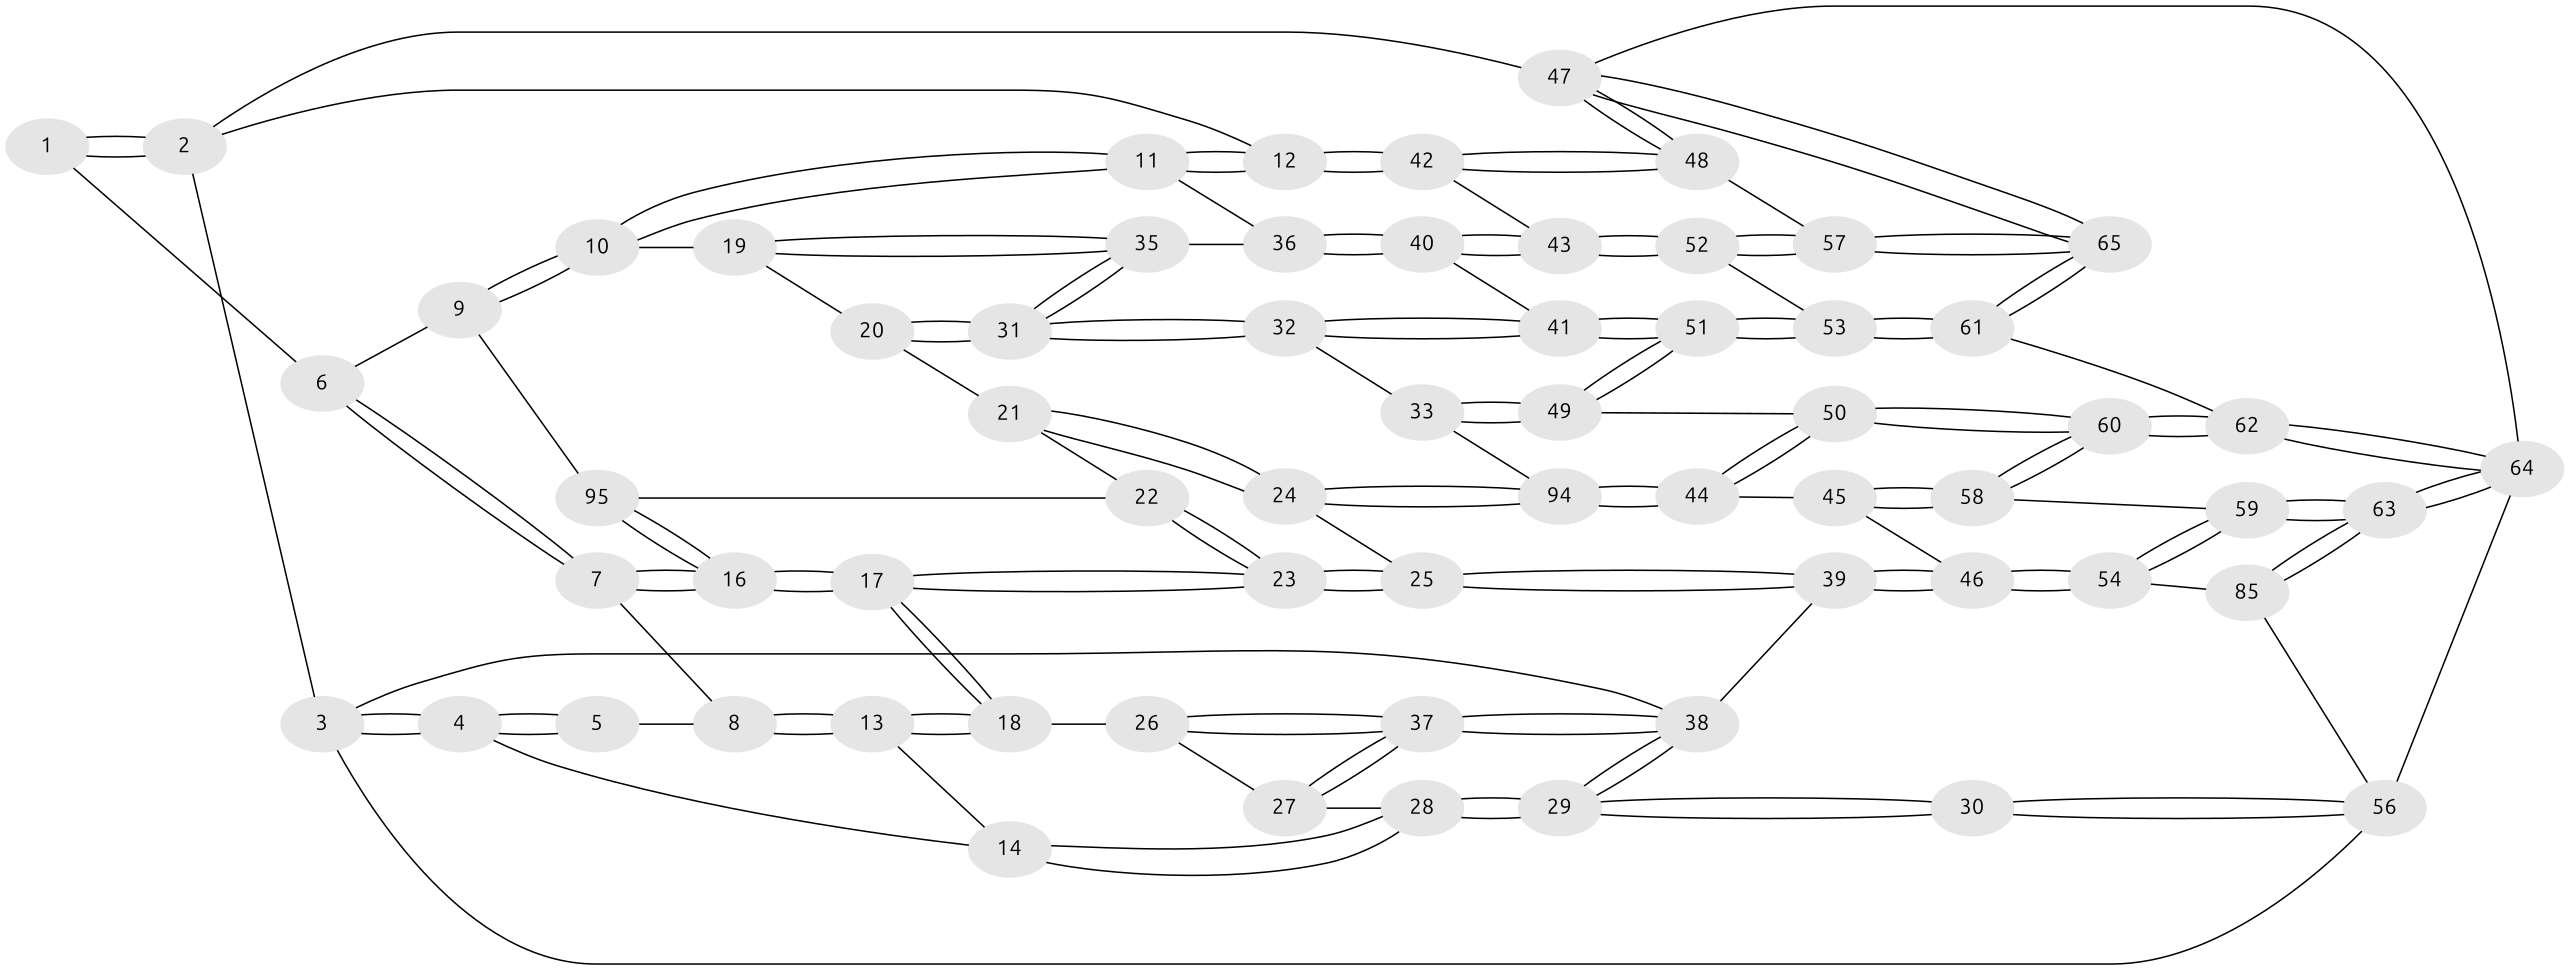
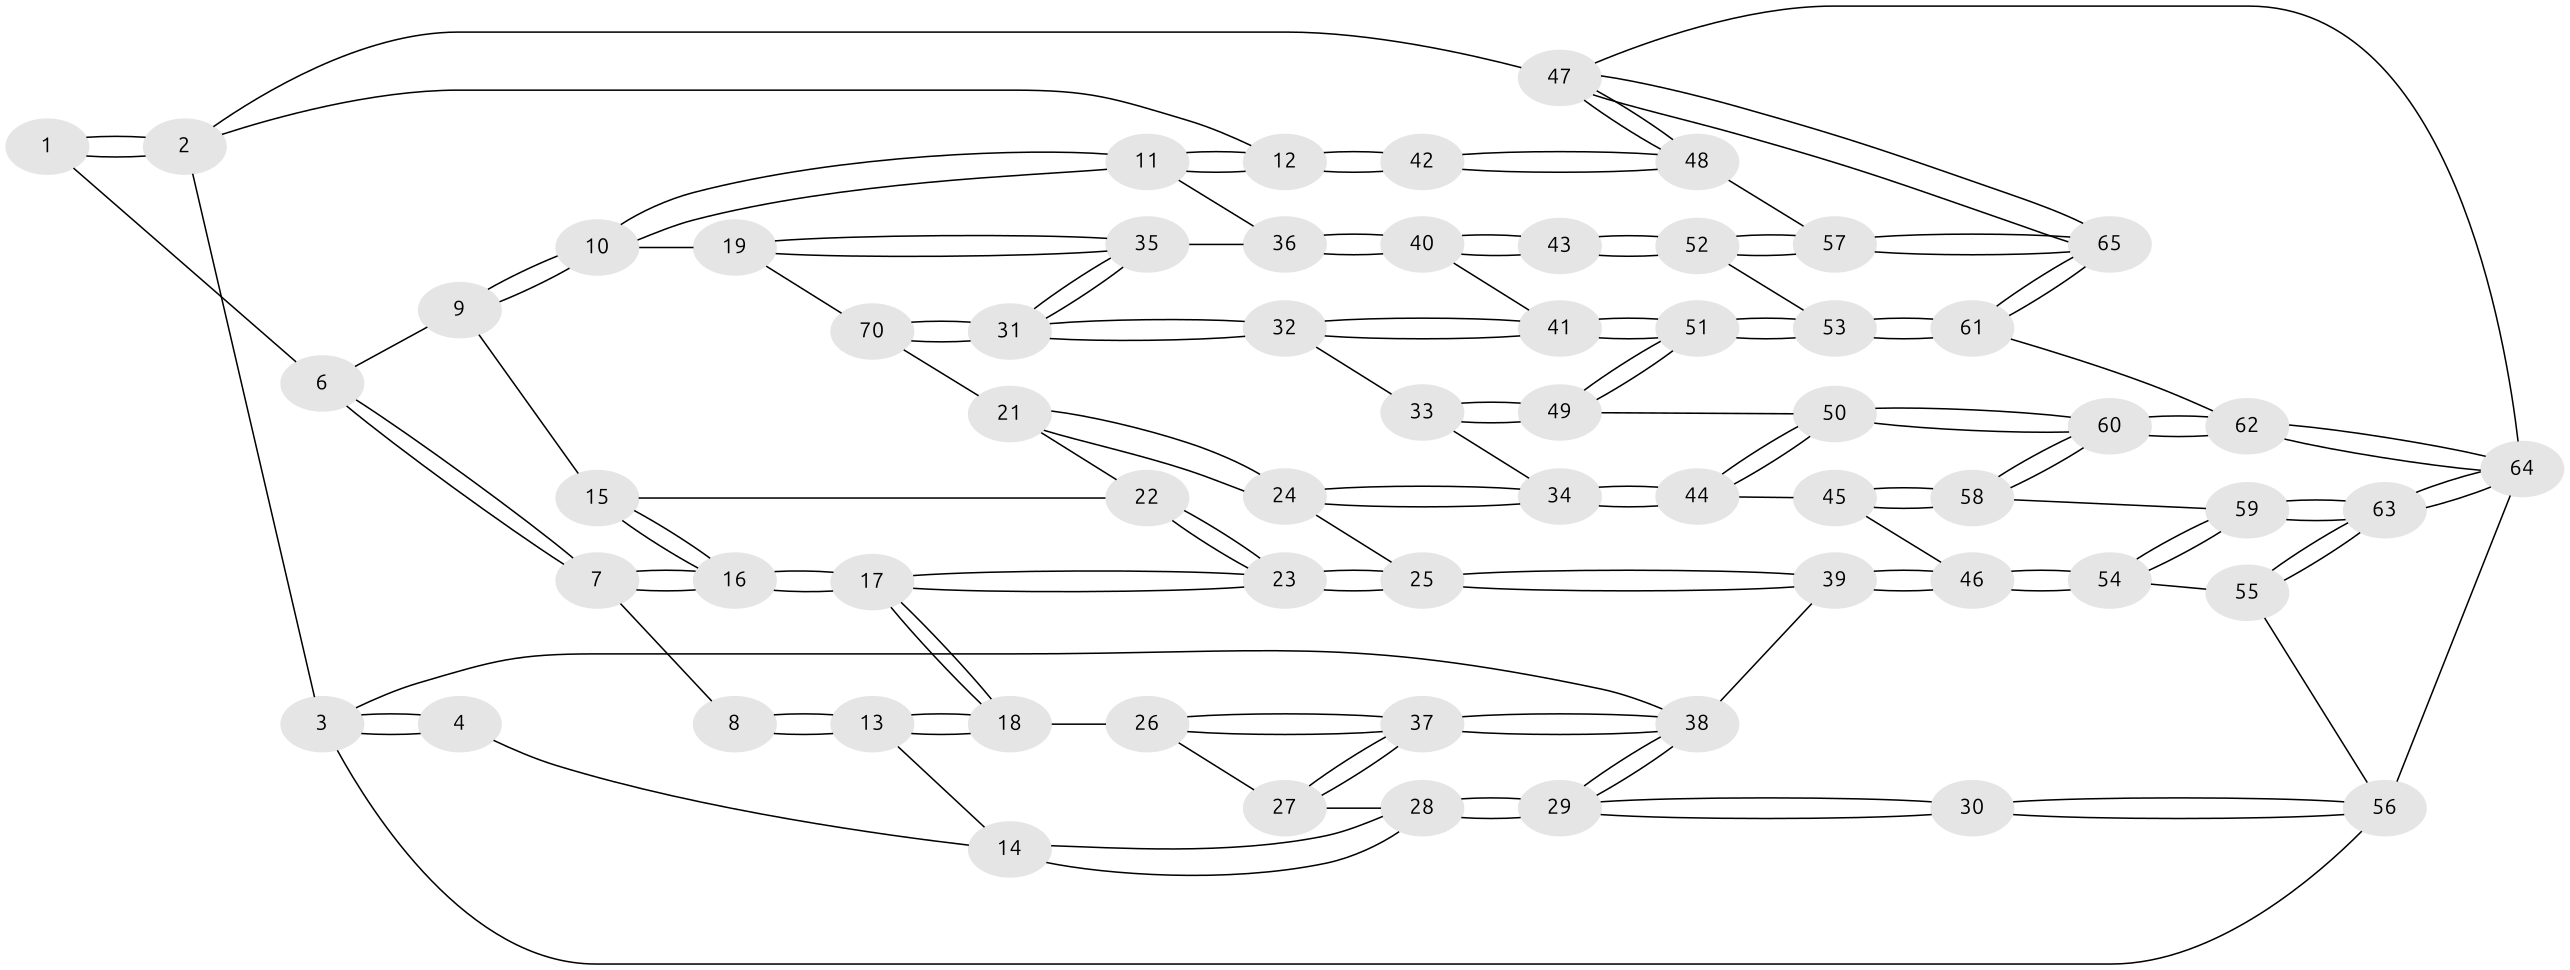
edge "42" -- "43": removed
node "20": label "20" -> "70"
node "94": label "94" -> "34"
node "95": label "95" -> "15"
node "85": label "85" -> "55"
node "5": removed
